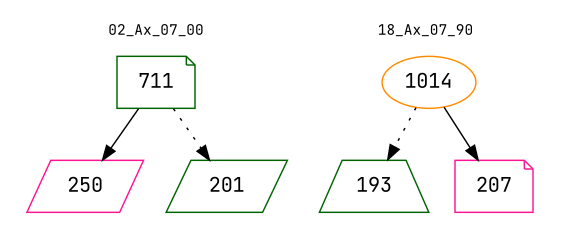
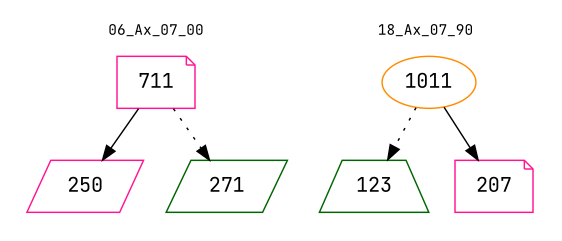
cluster "02_Ax_07_00": label "02_Ax_07_00" -> "06_Ax_07_00"
node "711": color darkgreen -> deeppink
node "1014": label "1014" -> "1011"
node "201": label "201" -> "271"
node "193": label "193" -> "123"
